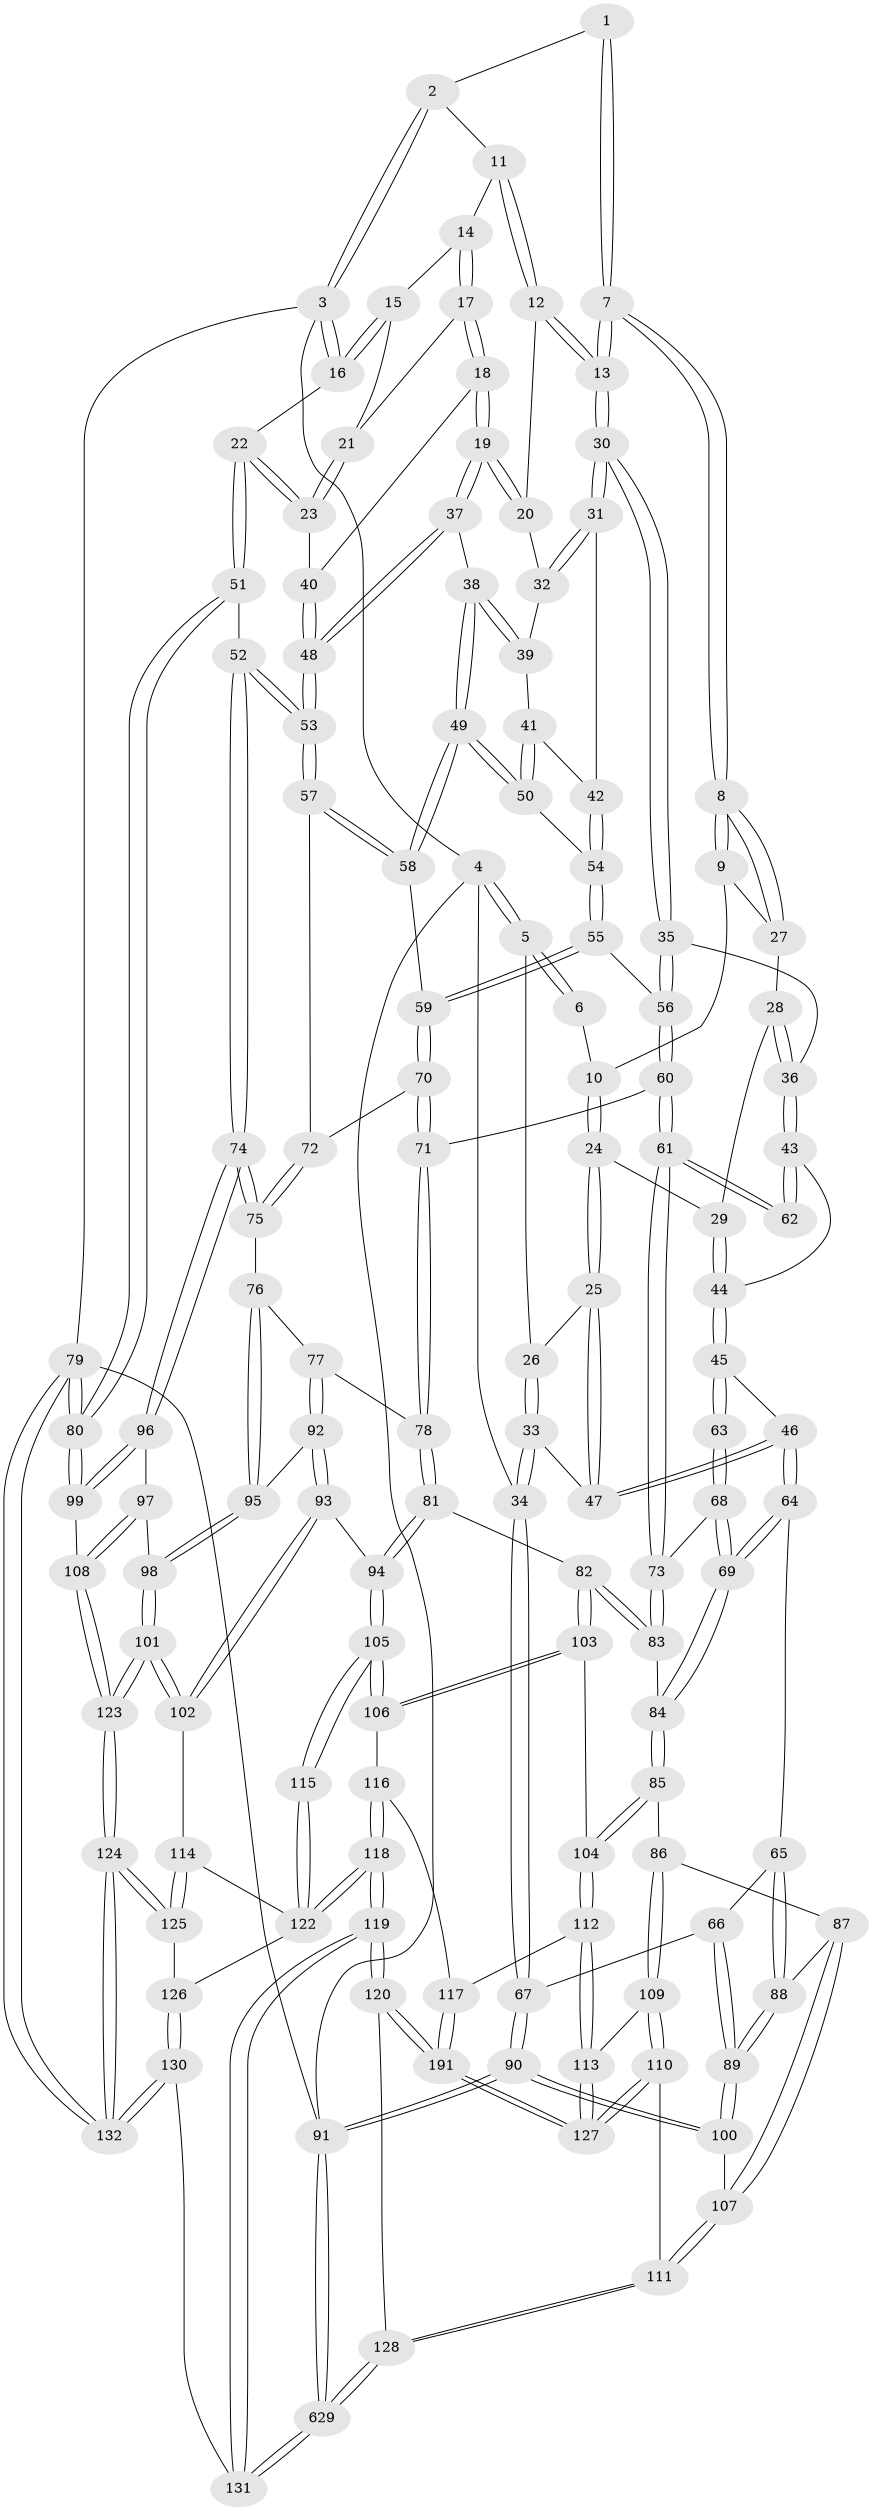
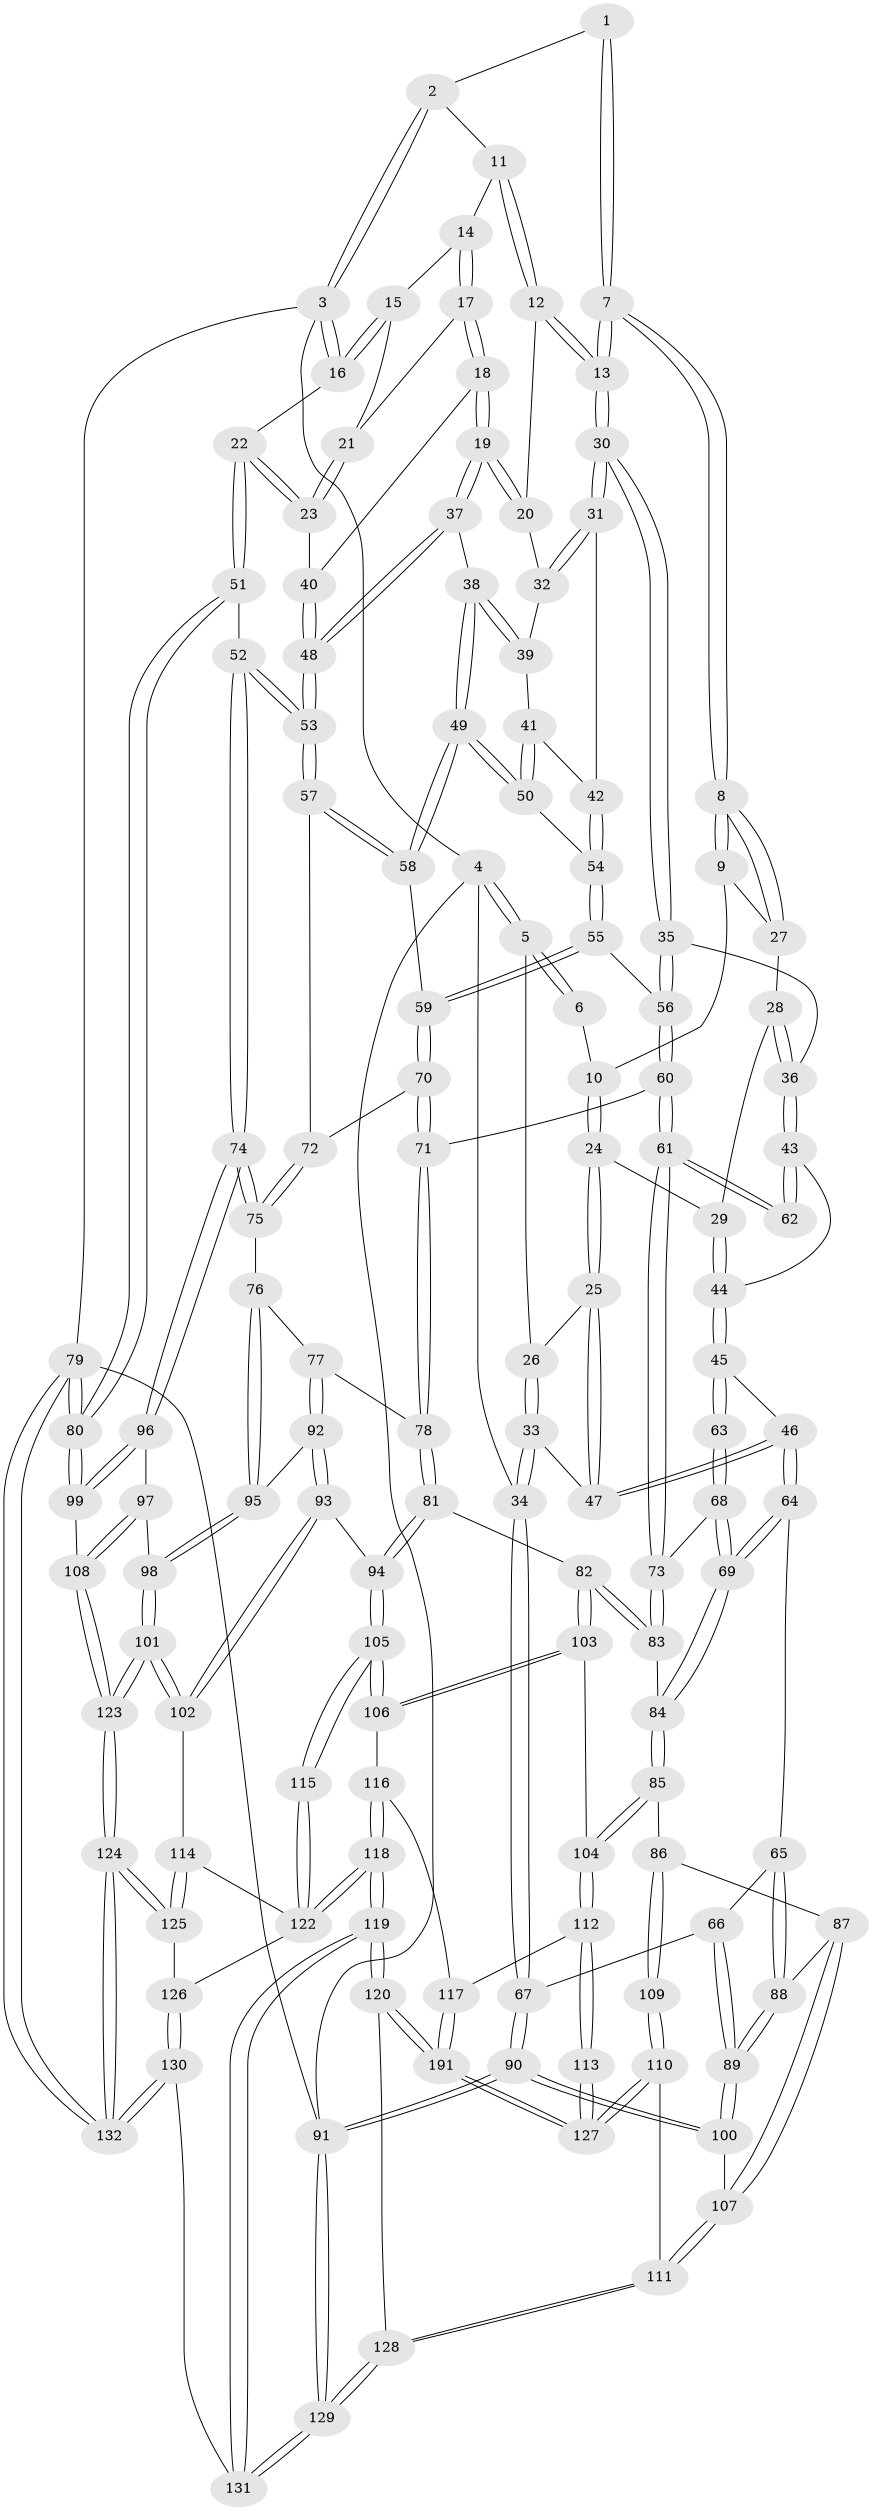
edge "109" -- "113": removed
node "629": label "629" -> "129"
